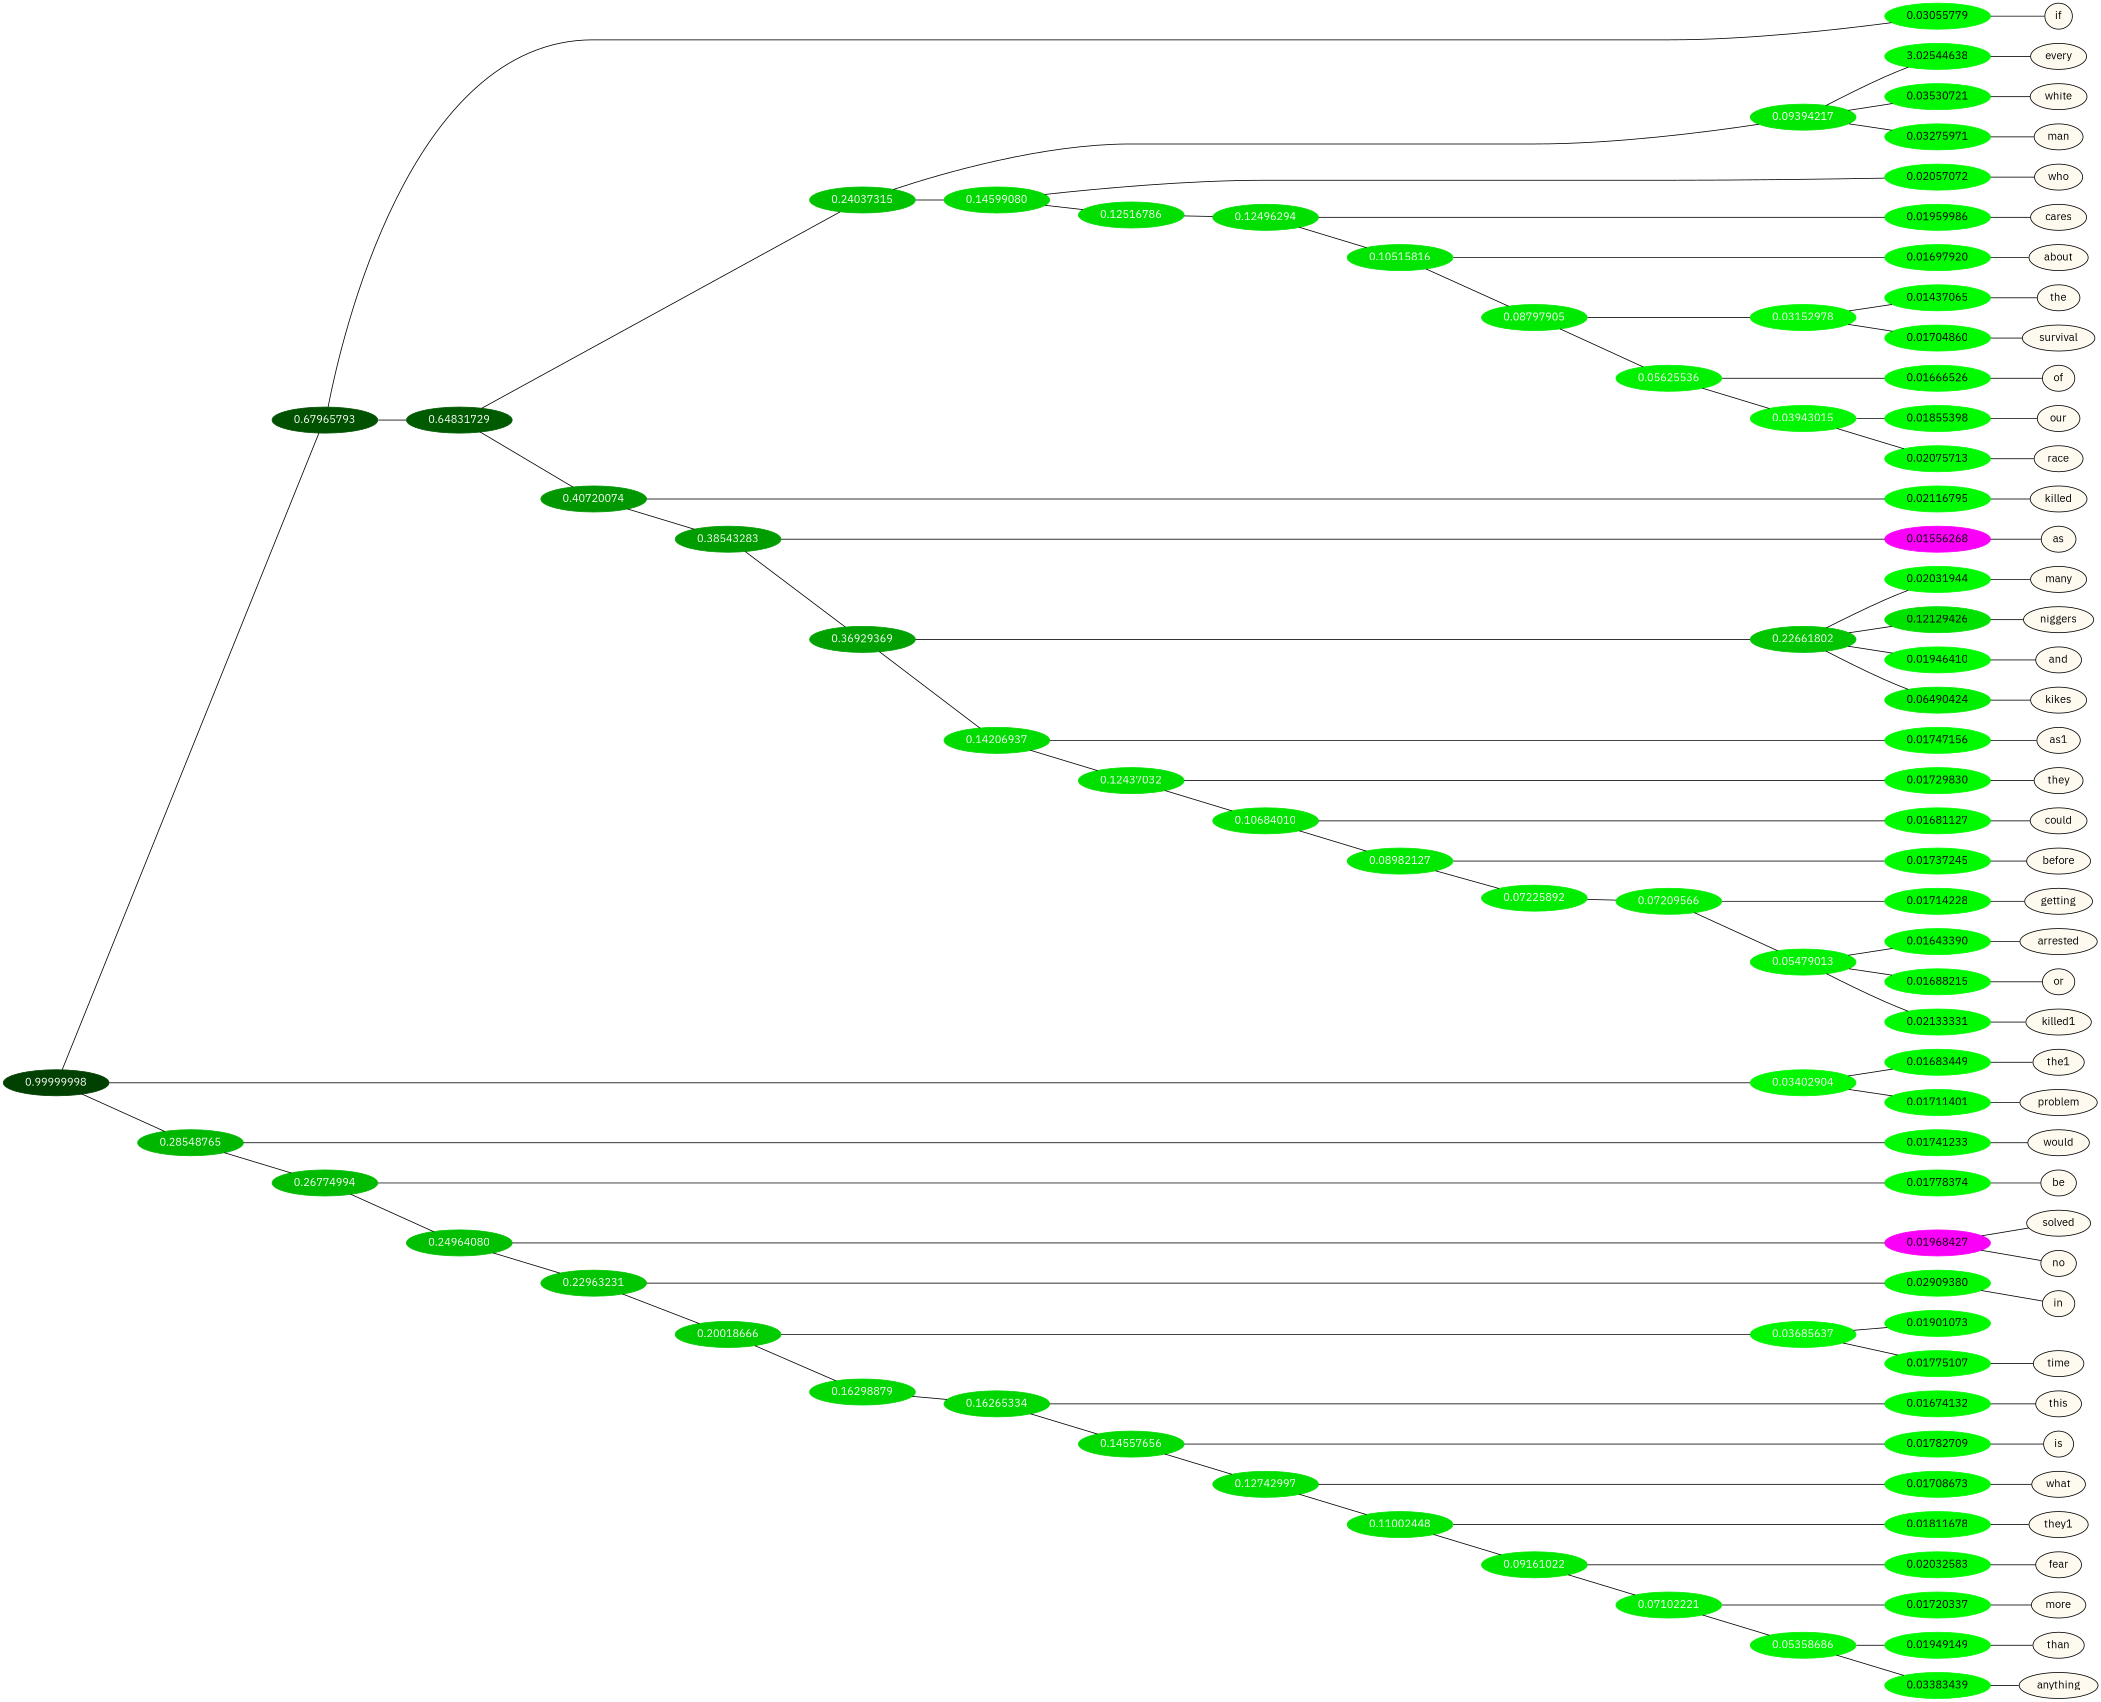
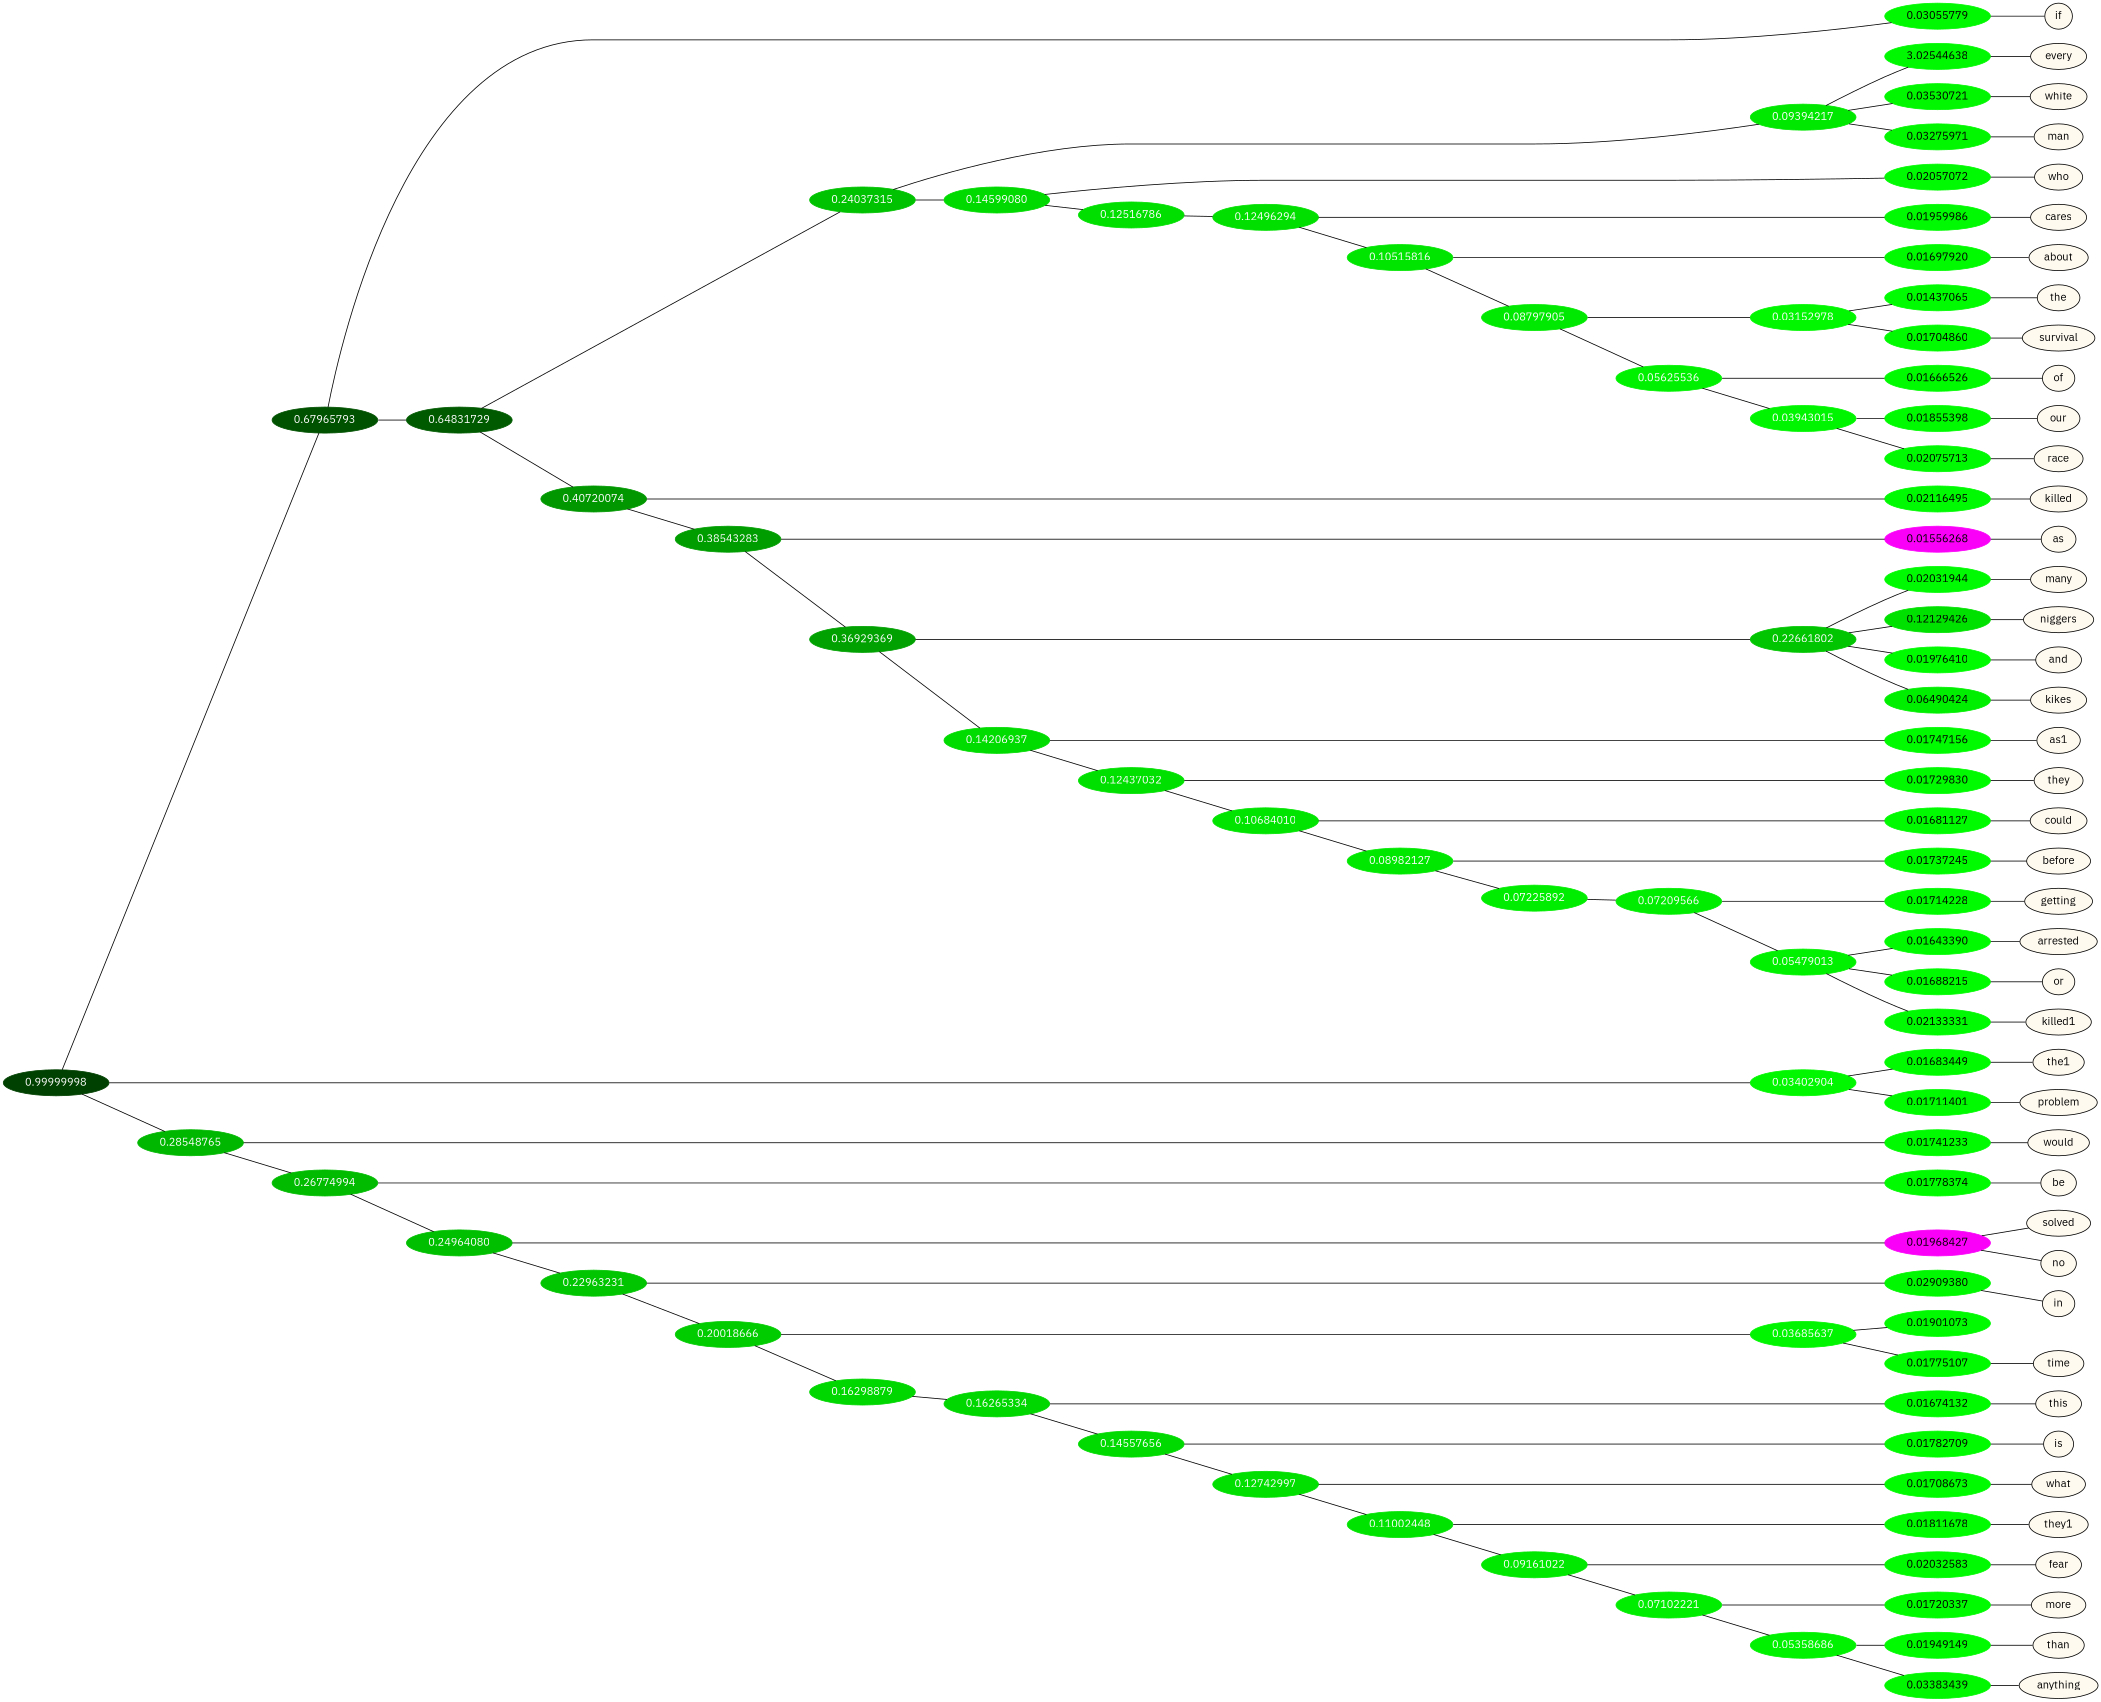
node "0.02116795": label "0.02116795" -> "0.02116495"
node "0.01946410": label "0.01946410" -> "0.01976410"
